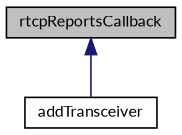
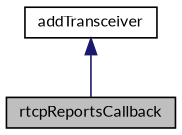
edge "addTransceiver" -> "rtcpReportsCallback": reversed
